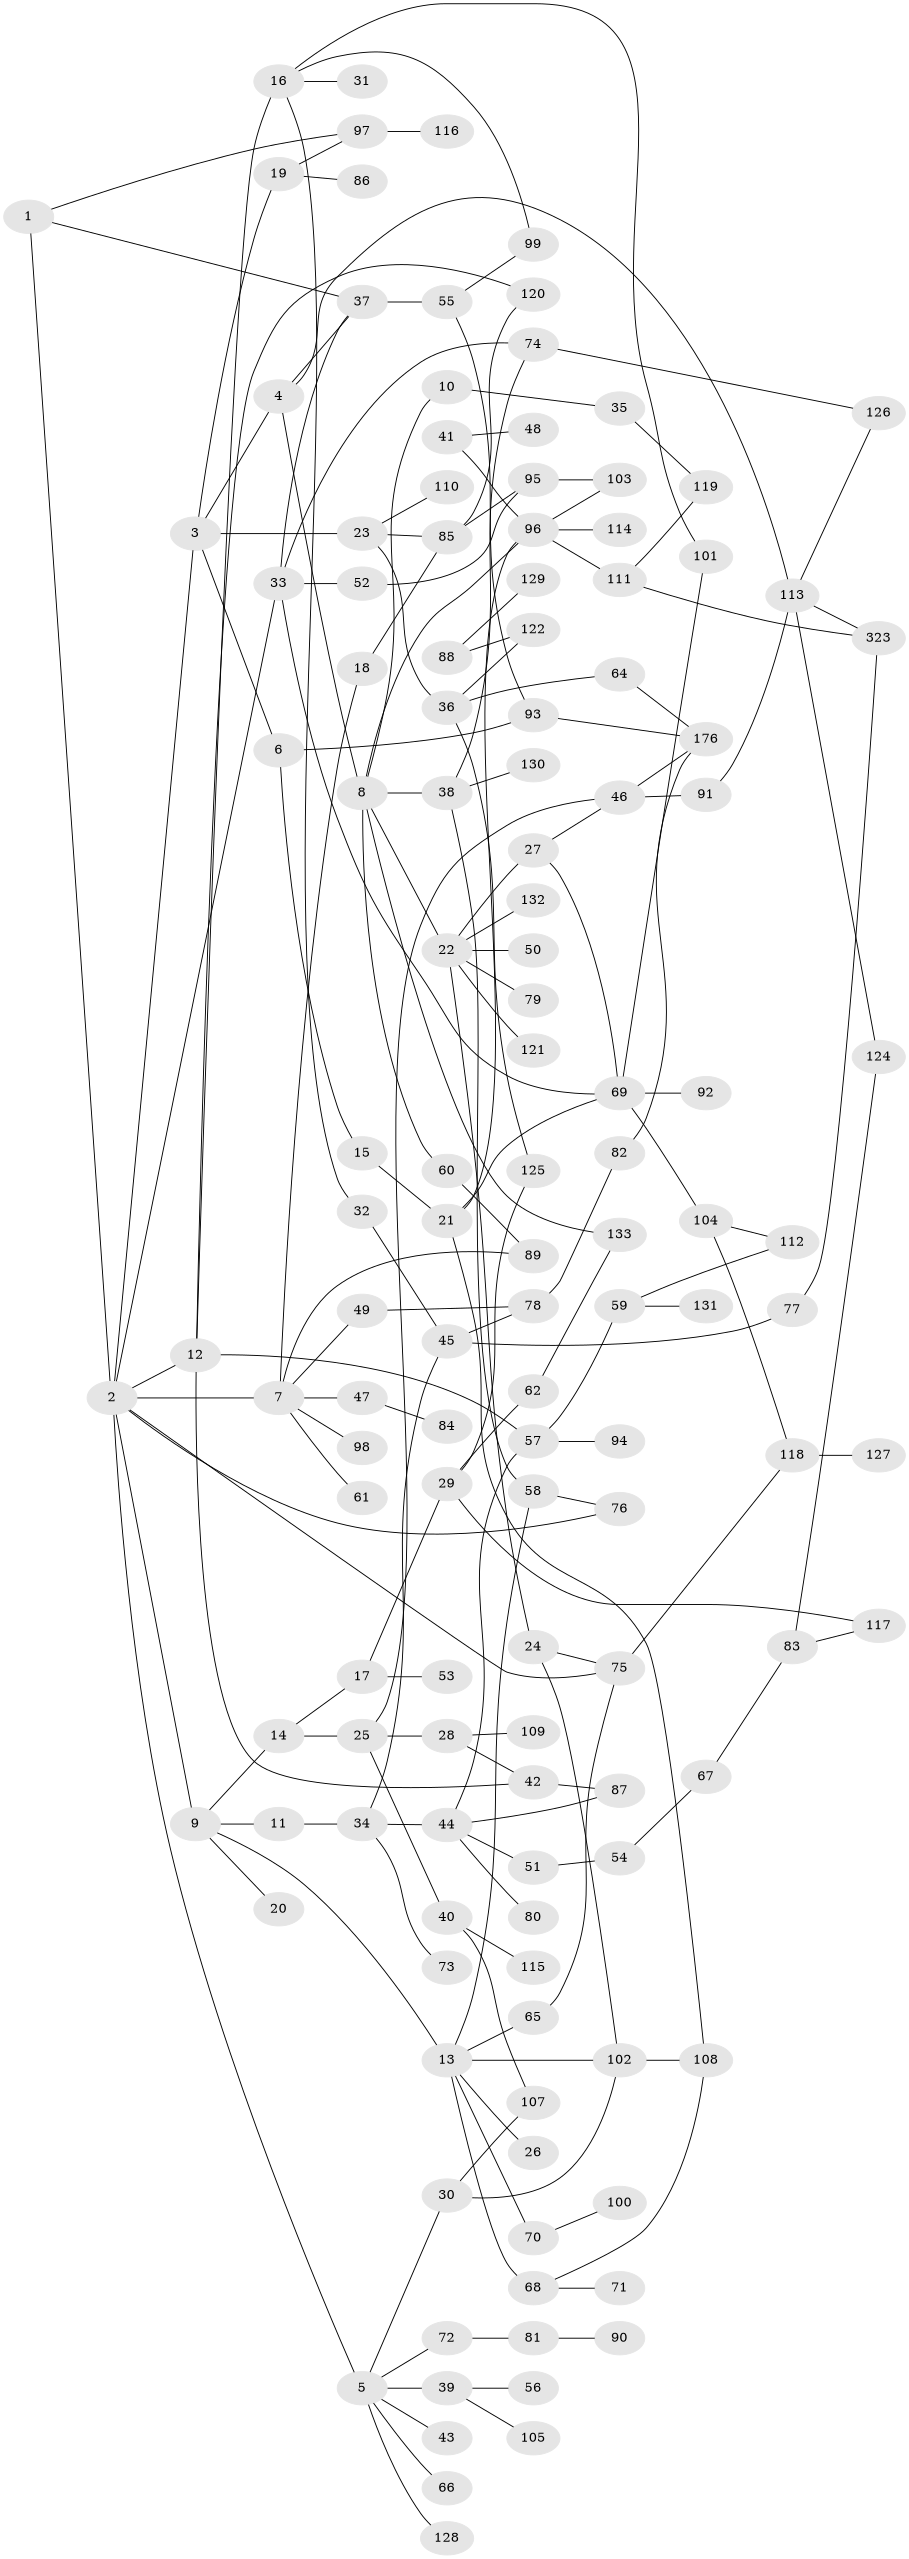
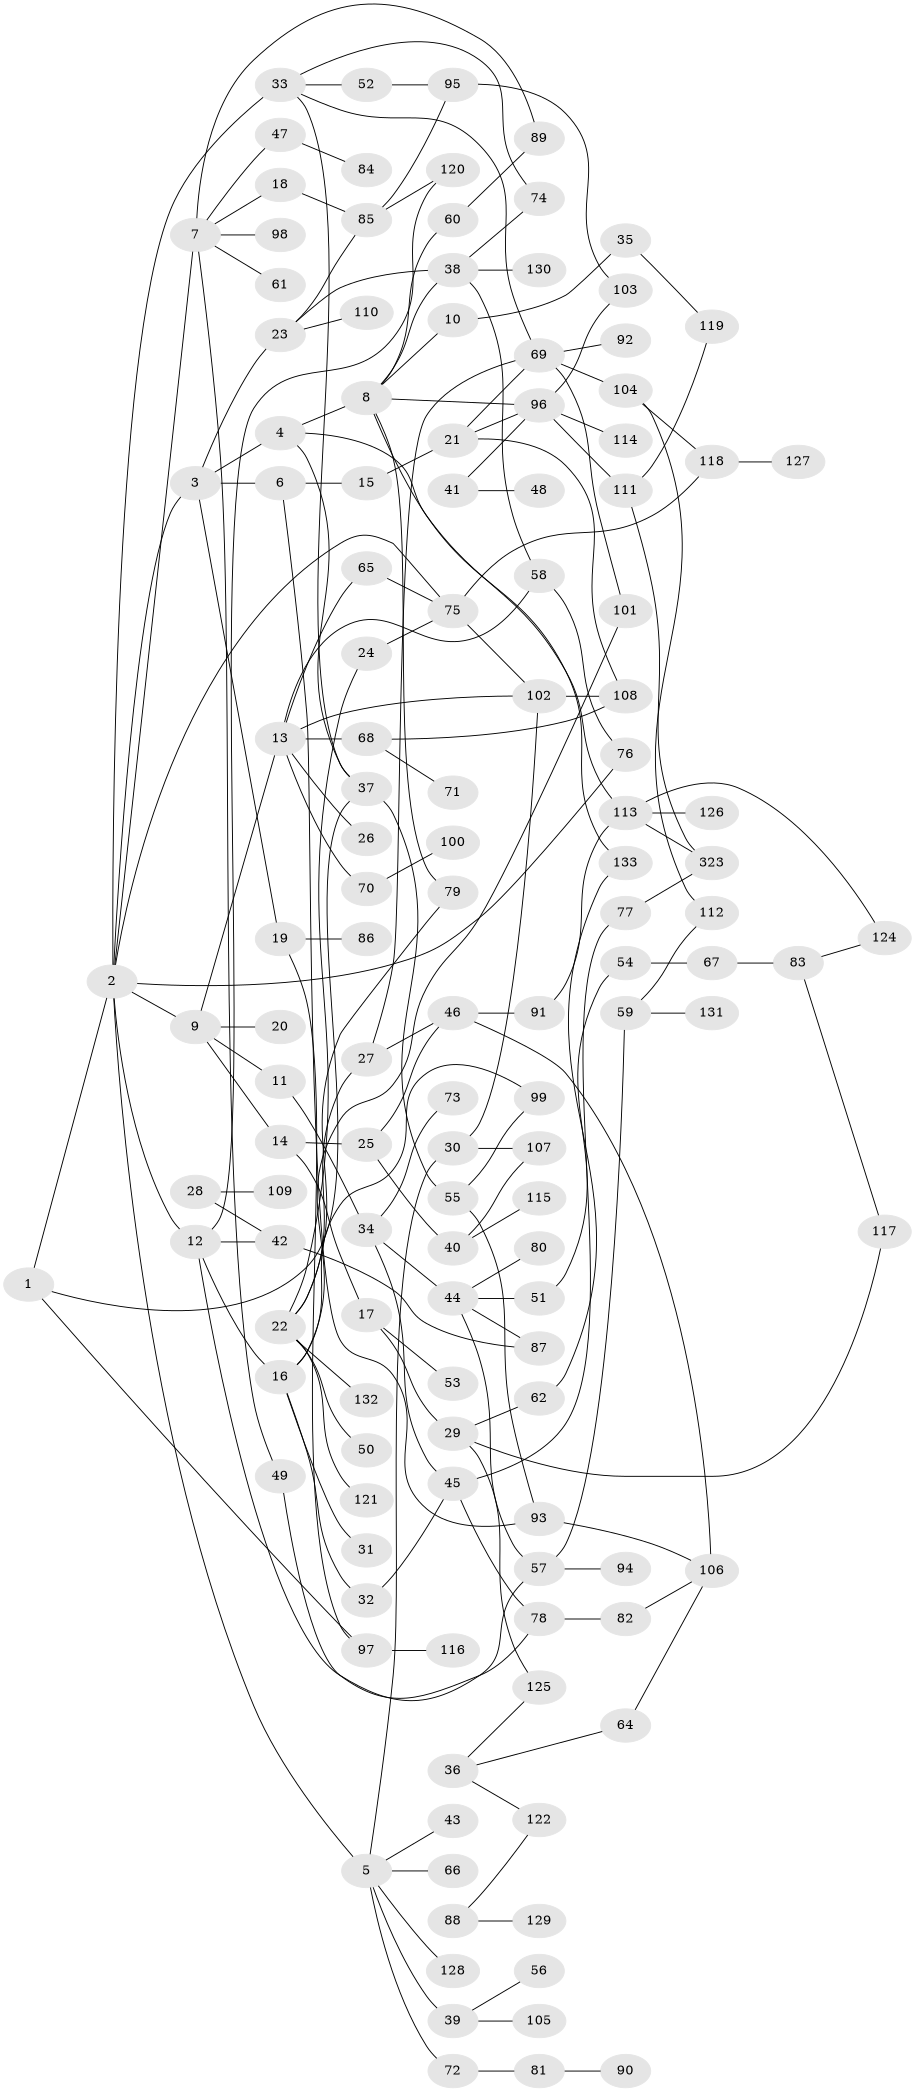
edge "74" -- "126": removed
edge "23" -- "36": now "23" -- "38"
node "176": label "176" -> "106"
edge "8" -- "22": now "8" -- "79"
edge "25" -- "28": removed
edge "24" -- "102": now "75" -- "102"
